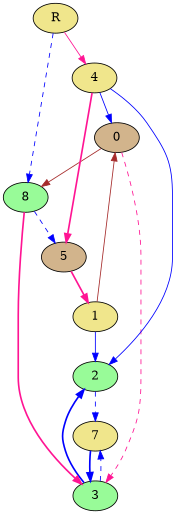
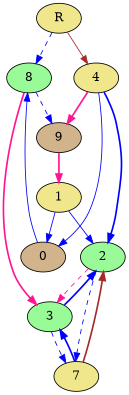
edge "R" -> "4": color deeppink -> brown
edge "0" -> "8": color brown -> blue
edge "4" -> "2": style solid -> bold
edge "1" -> "0": color brown -> blue
node "5": label "5" -> "9"
edge "0" -> "3": now "2" -> "3"
edge "7" -> "2": added
